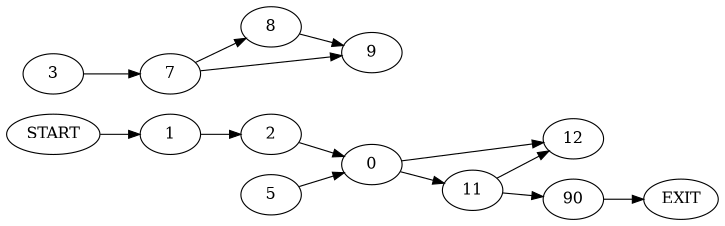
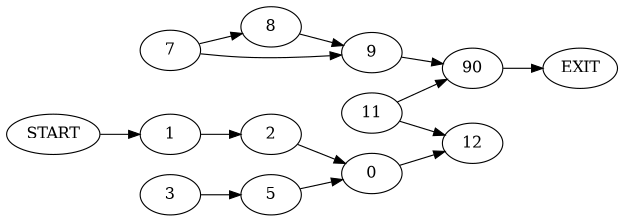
edge "9" -> "90": added
edge "3" -> "7": now "3" -> "5"
edge "0" -> "11": removed
